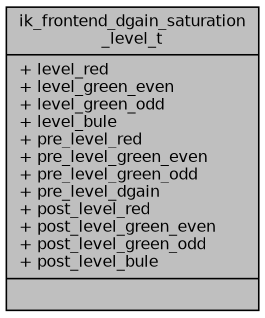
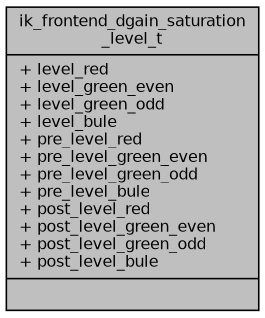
node "ik_frontend_dgain_saturation": text "+ pre_level_dgain" -> "+ pre_level_bule"
